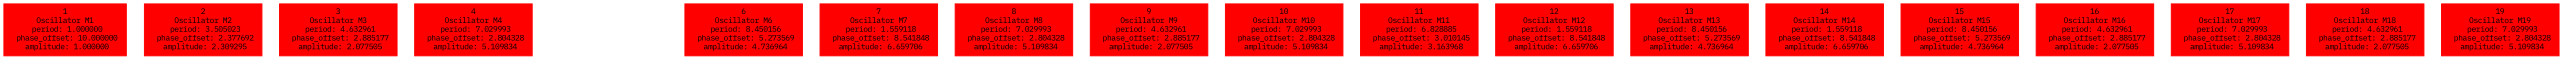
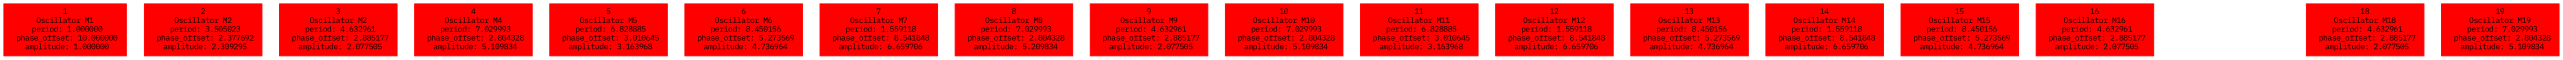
node "3": text "Oscillator M3" -> "Oscillator M2"
node "5": added
node "17": removed
node "11": text "phase_offset: 3.010145" -> "phase_offset: 3.010645"
node "8": text "amplitude: 5.109834" -> "amplitude: 5.209834"
